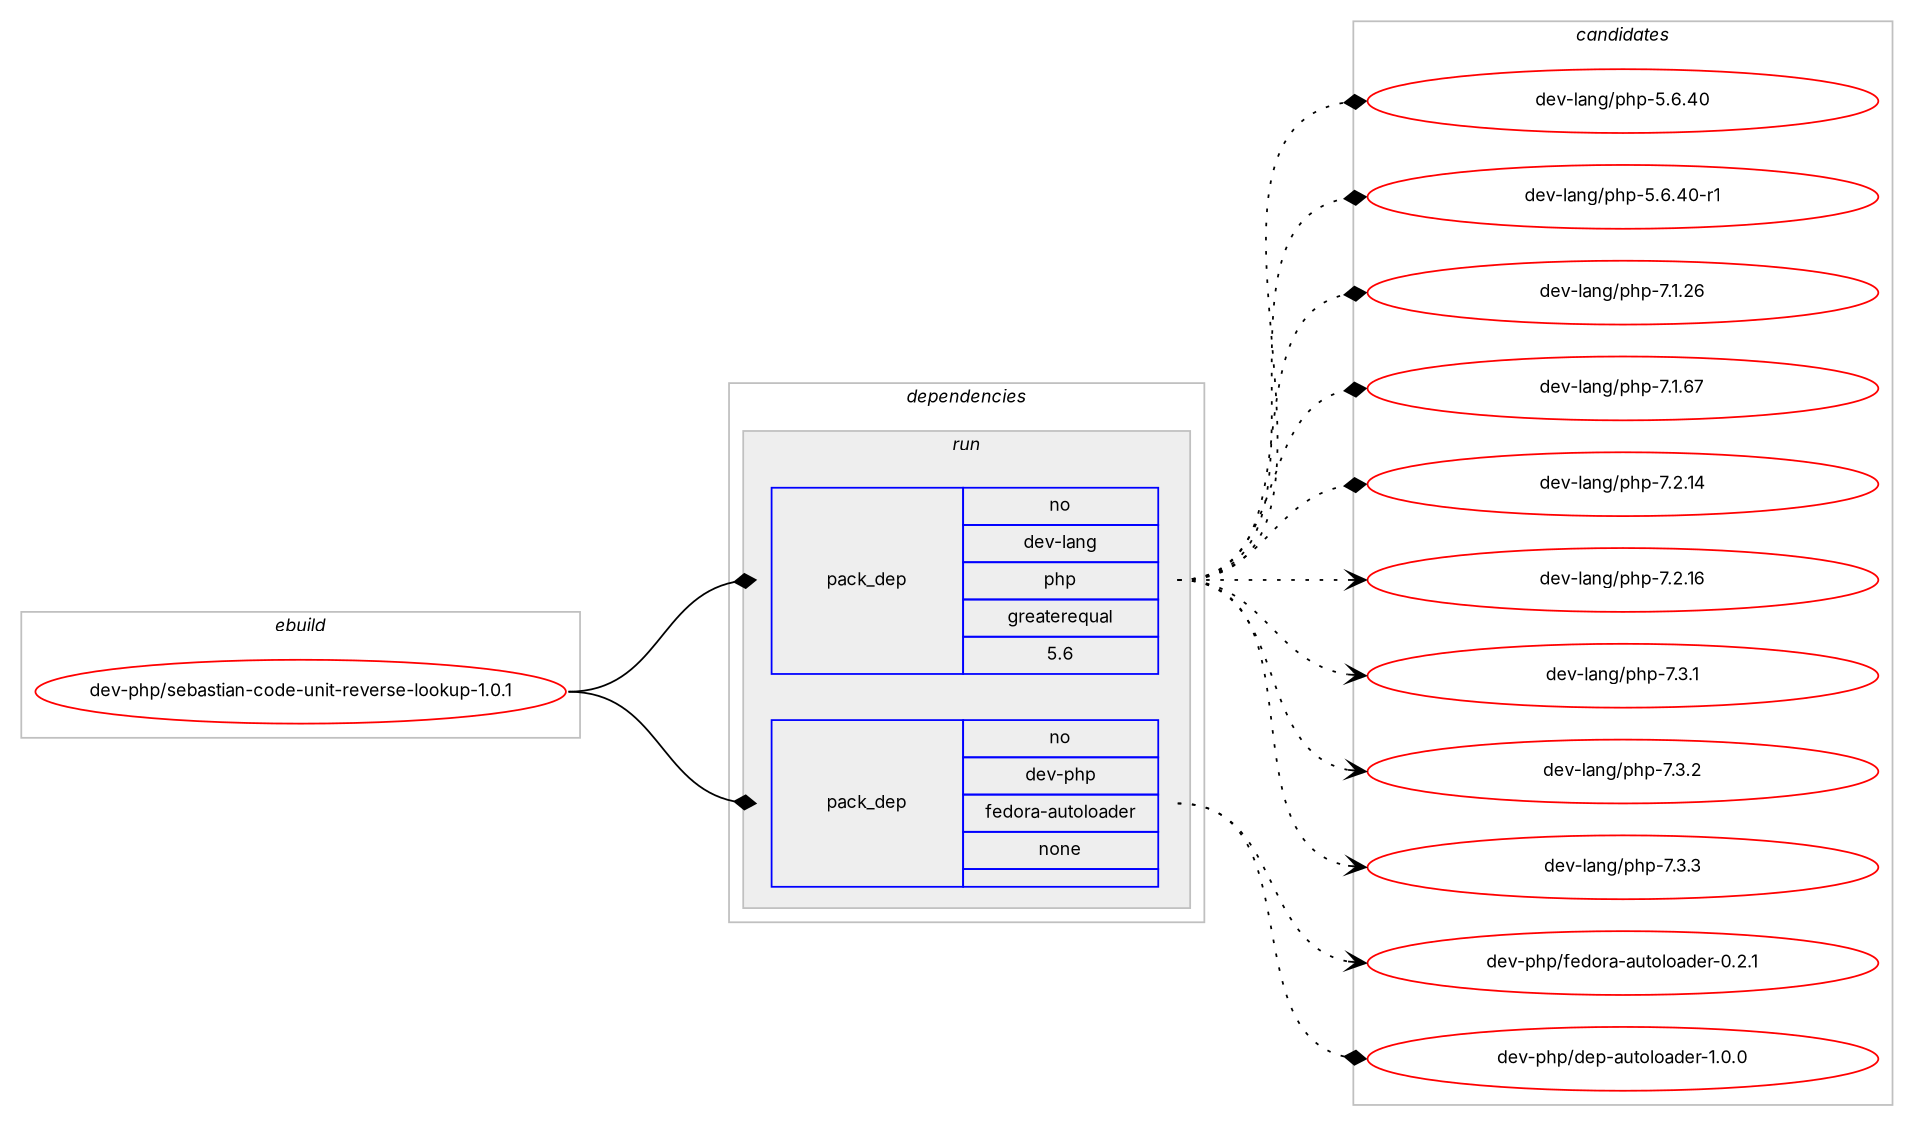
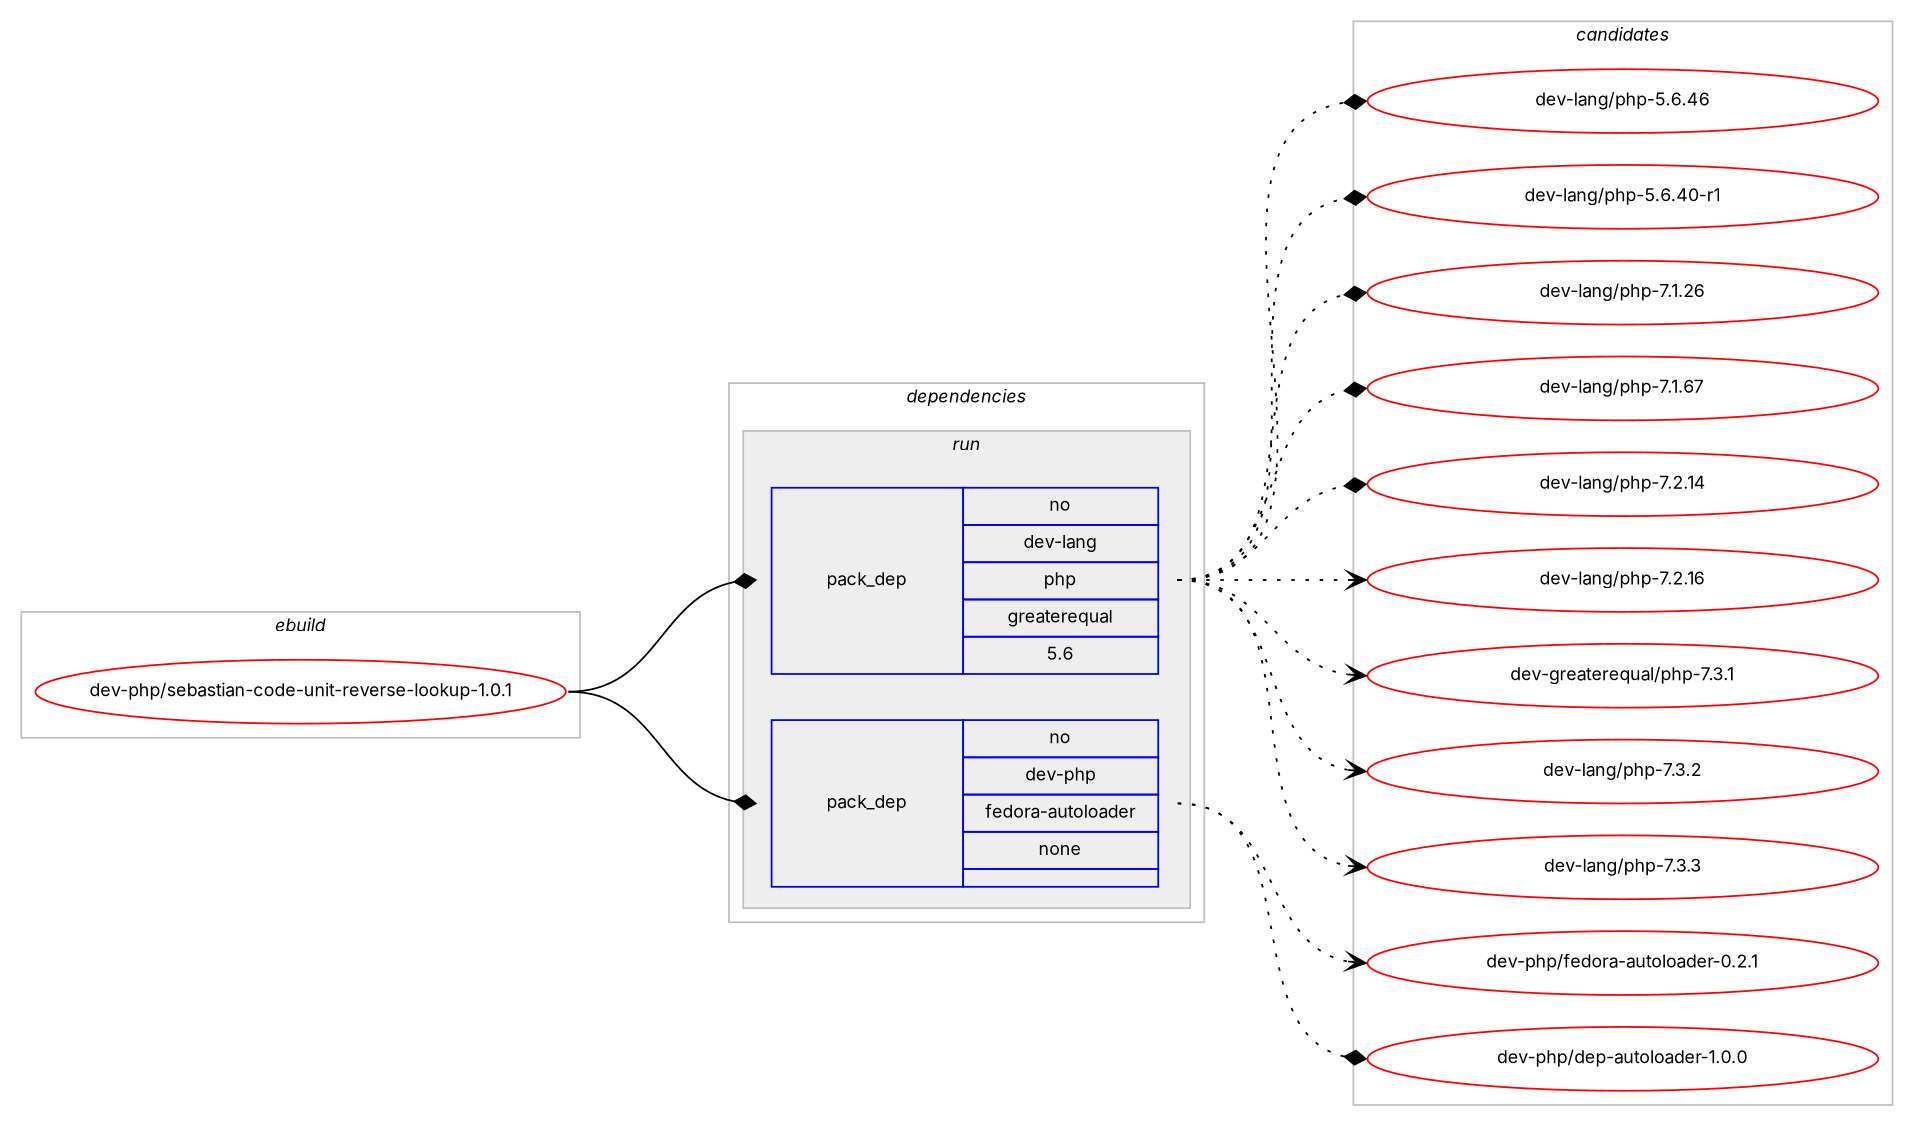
node "dev-lang/php-5.6.40": label "dev-lang/php-5.6.40" -> "dev-lang/php-5.6.46"
node "dev-lang/php-7.3.1": label "dev-lang/php-7.3.1" -> "dev-greaterequal/php-7.3.1"
